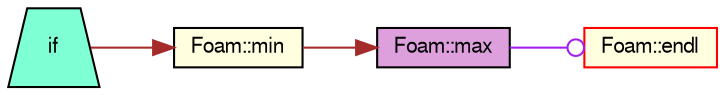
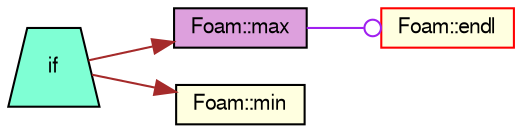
edge "Foam::min" -> "Foam::max": now "if" -> "Foam::max"
